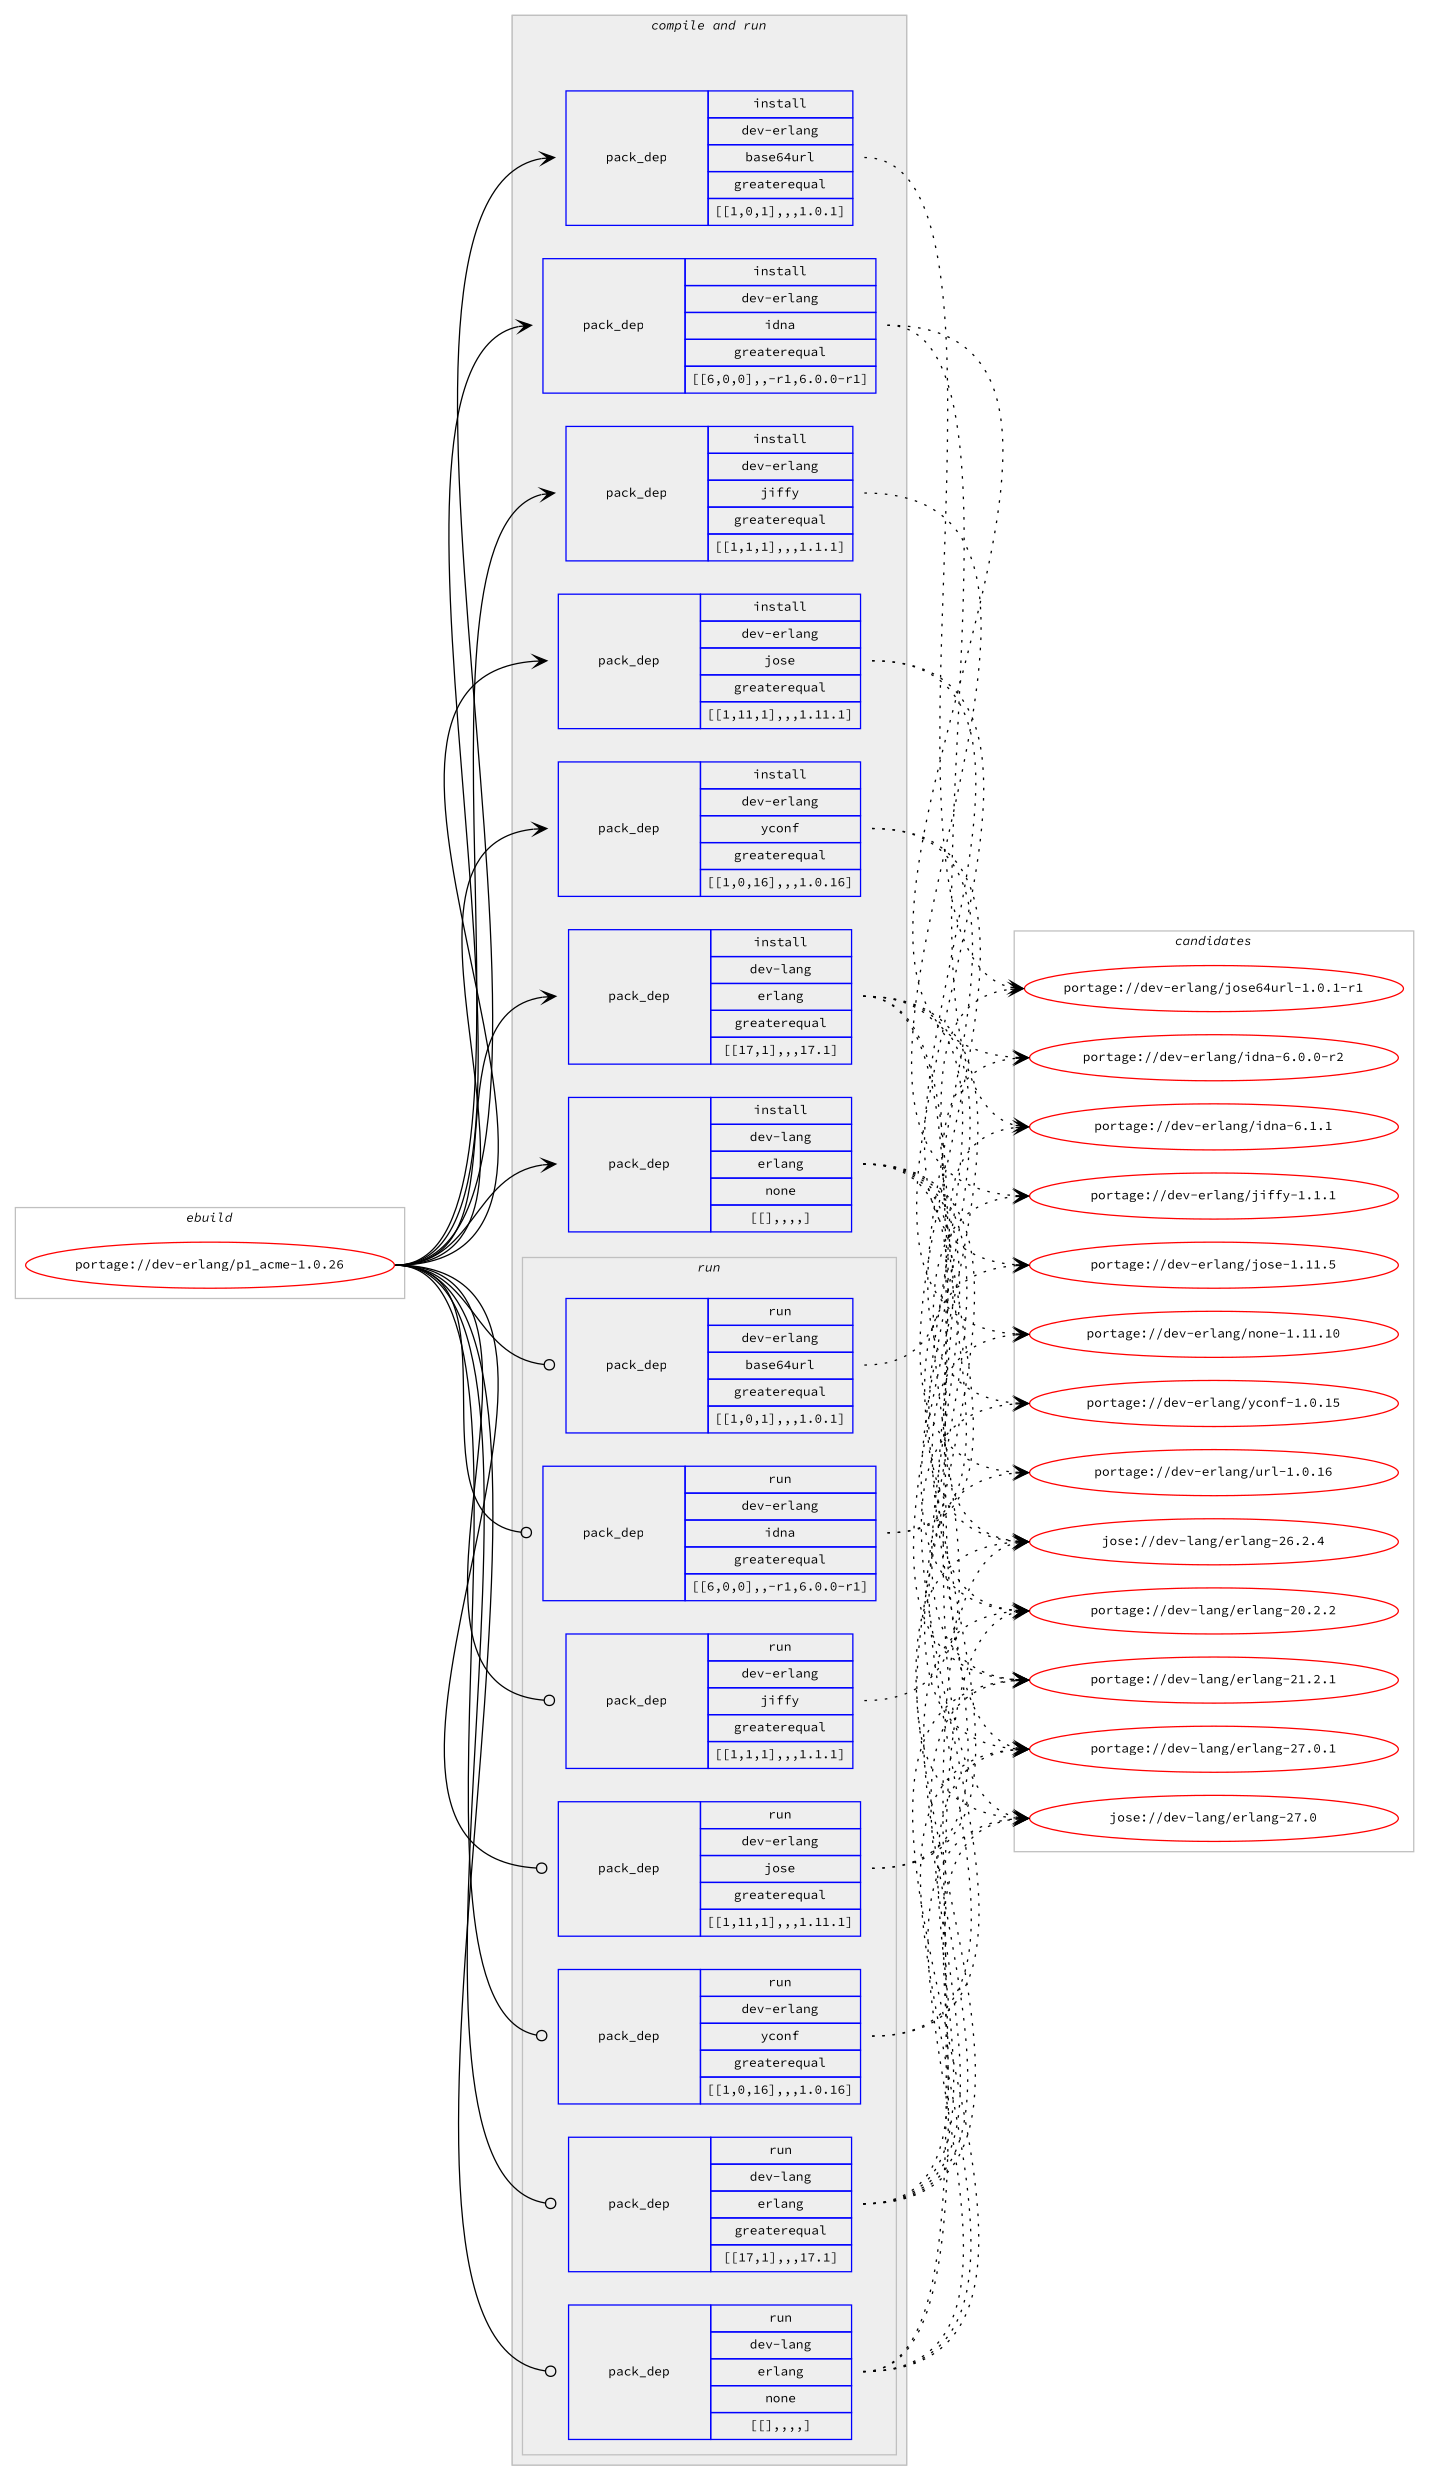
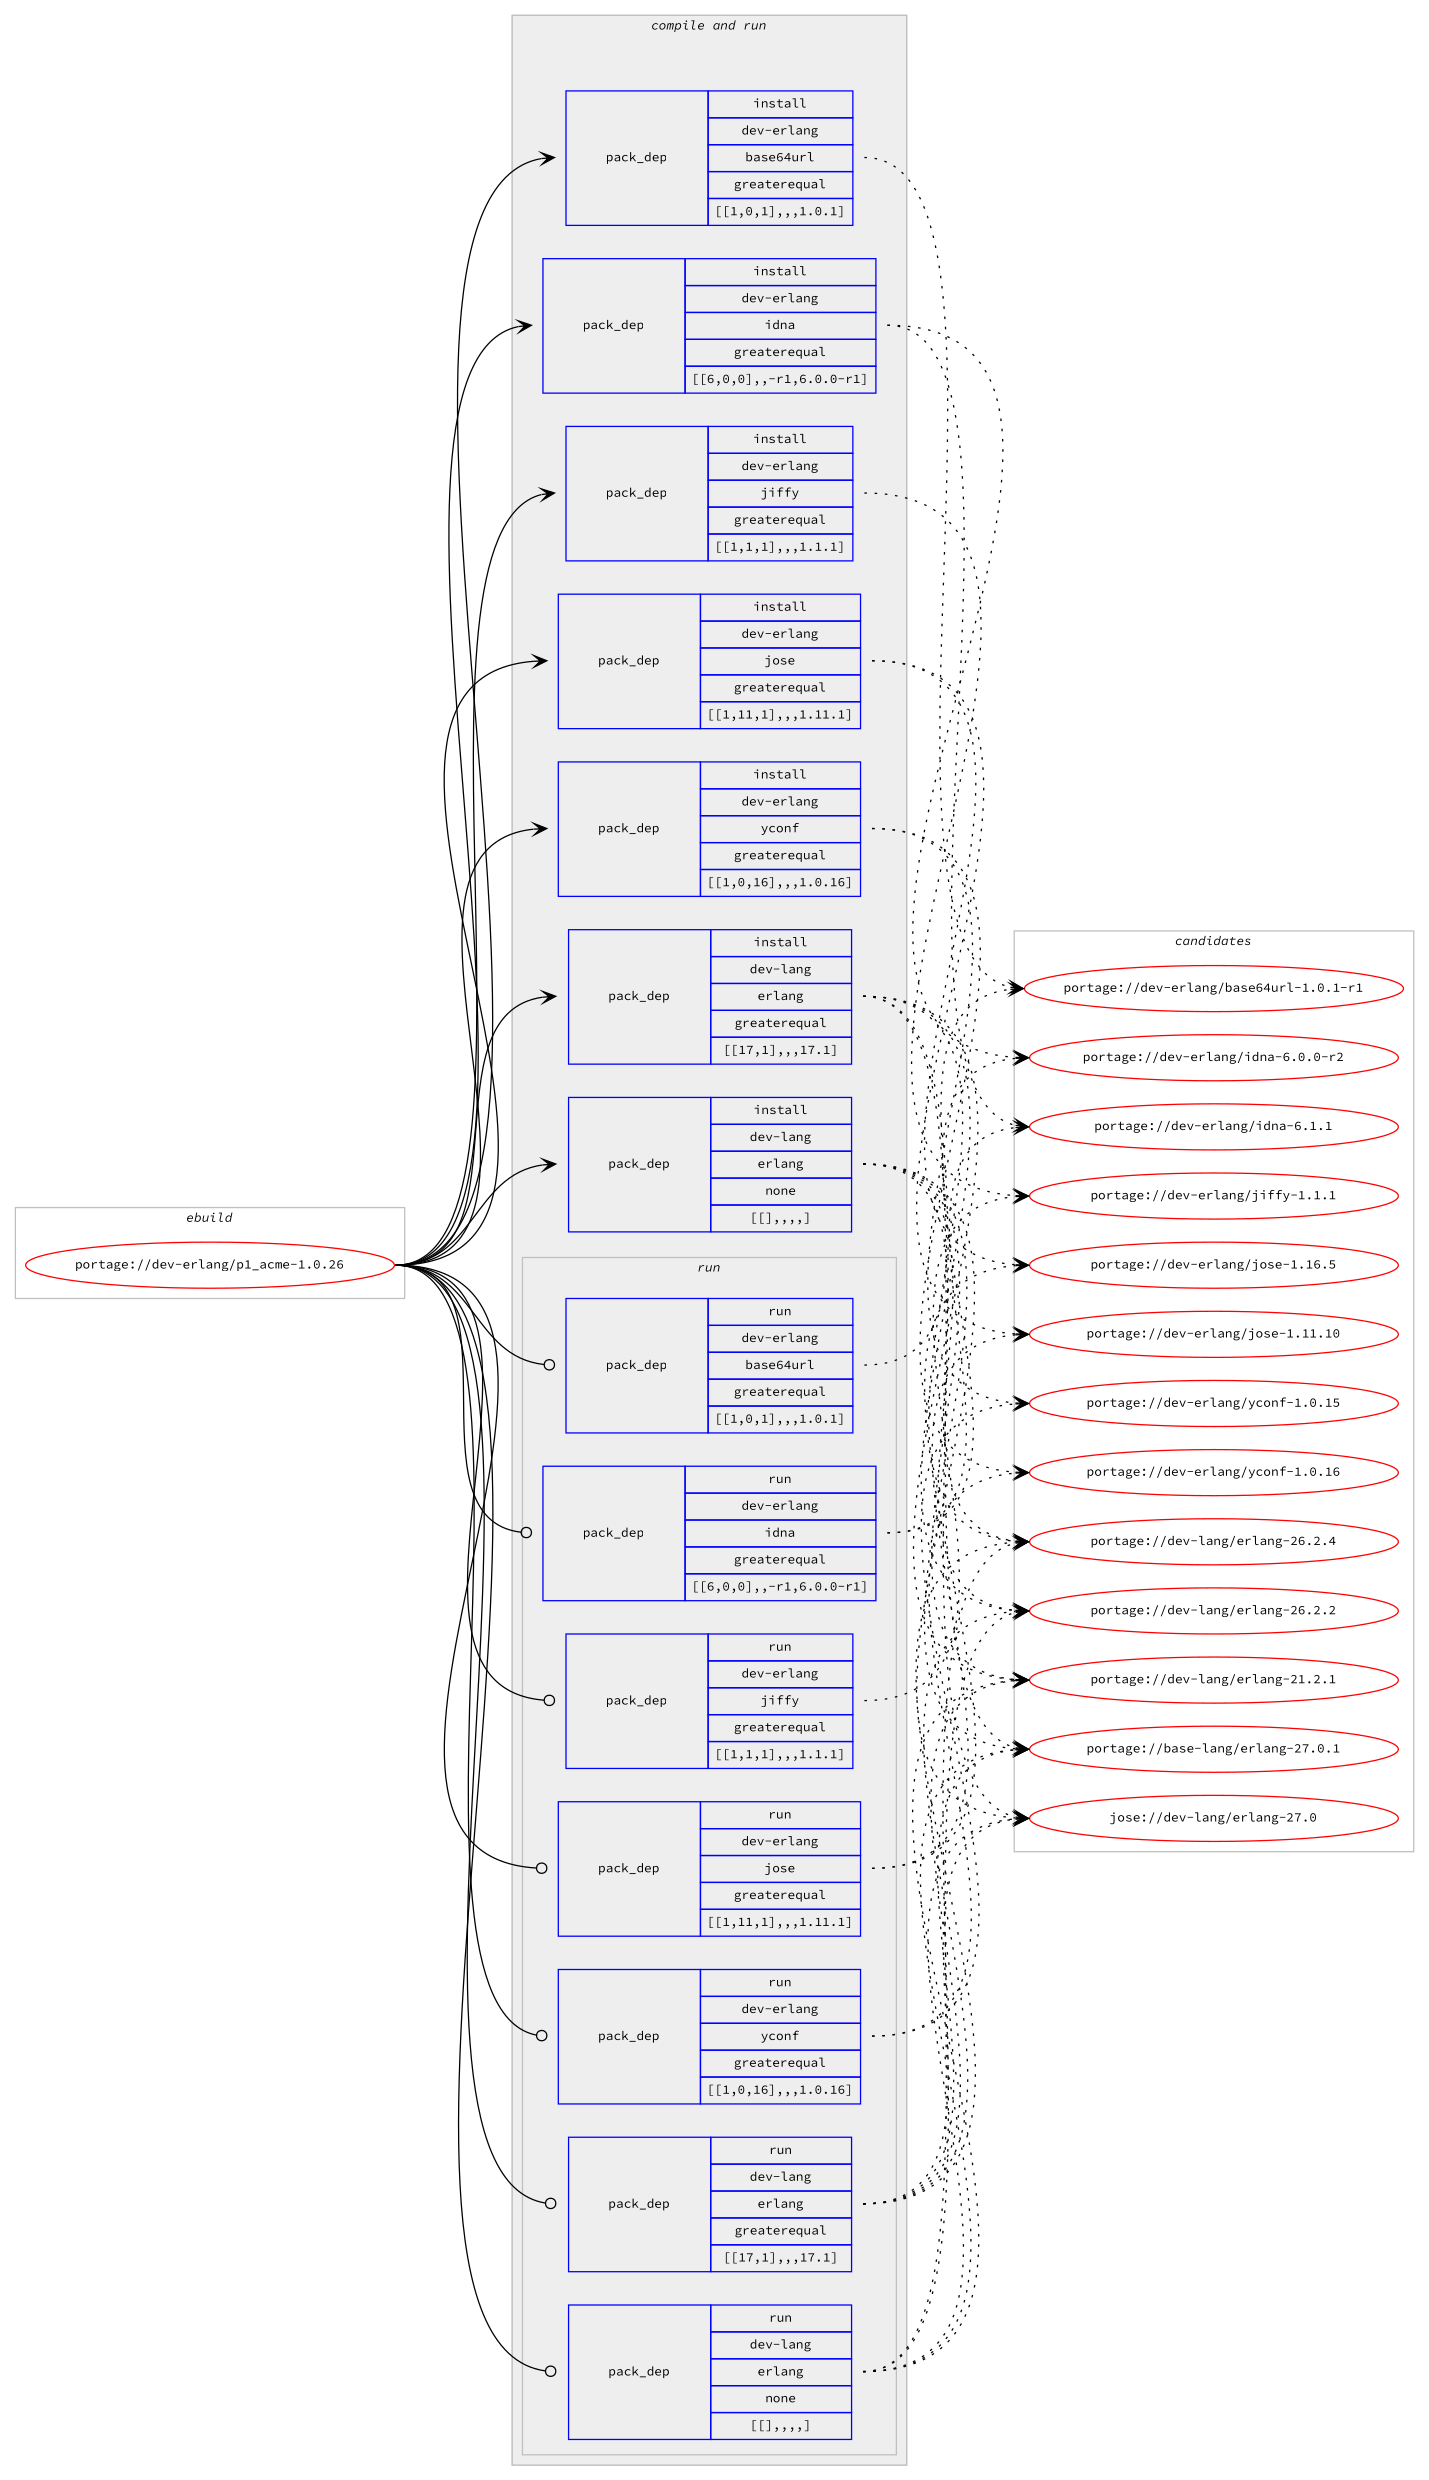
node "portage://dev-erlang/jose64url-1.0.1-r1": label "portage://dev-erlang/jose64url-1.0.1-r1" -> "portage://dev-erlang/base64url-1.0.1-r1"
node "portage://dev-erlang/jose-1.11.5": label "portage://dev-erlang/jose-1.11.5" -> "portage://dev-erlang/jose-1.16.5"
node "portage://dev-erlang/none-1.11.10": label "portage://dev-erlang/none-1.11.10" -> "portage://dev-erlang/jose-1.11.10"
node "portage://dev-erlang/url-1.0.16": label "portage://dev-erlang/url-1.0.16" -> "portage://dev-erlang/yconf-1.0.16"
node "jose://dev-lang/erlang-26.2.4": label "jose://dev-lang/erlang-26.2.4" -> "portage://dev-lang/erlang-26.2.4"
node "portage://dev-lang/erlang-20.2.2": label "portage://dev-lang/erlang-20.2.2" -> "portage://dev-lang/erlang-26.2.2"
node "portage://dev-lang/erlang-27.0.1": label "portage://dev-lang/erlang-27.0.1" -> "portage://base-lang/erlang-27.0.1"
